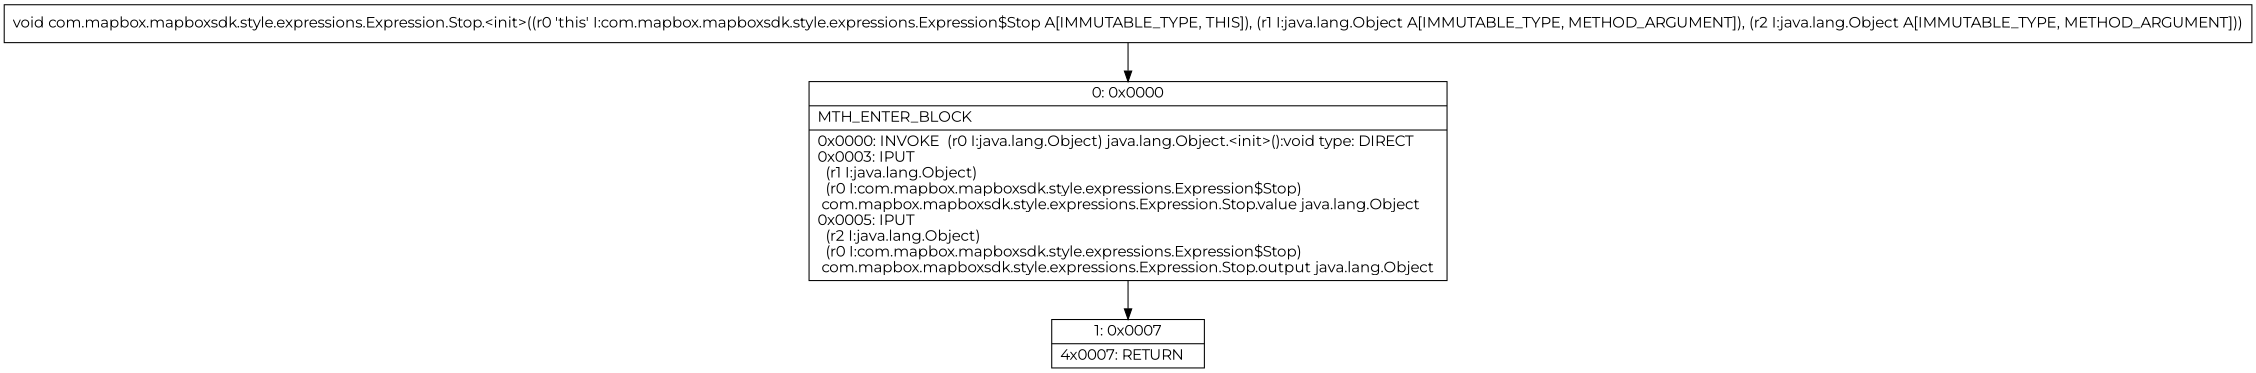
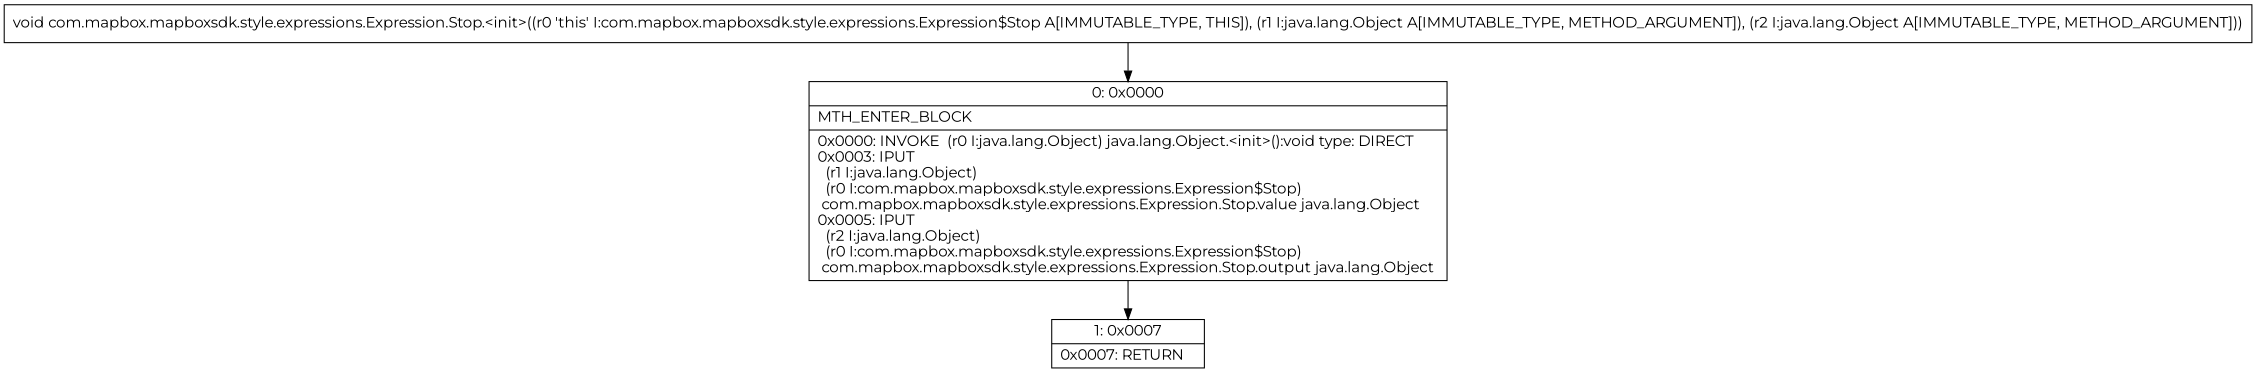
node "1: 0x0007": text "4x0007: RETURN" -> "0x0007: RETURN"
